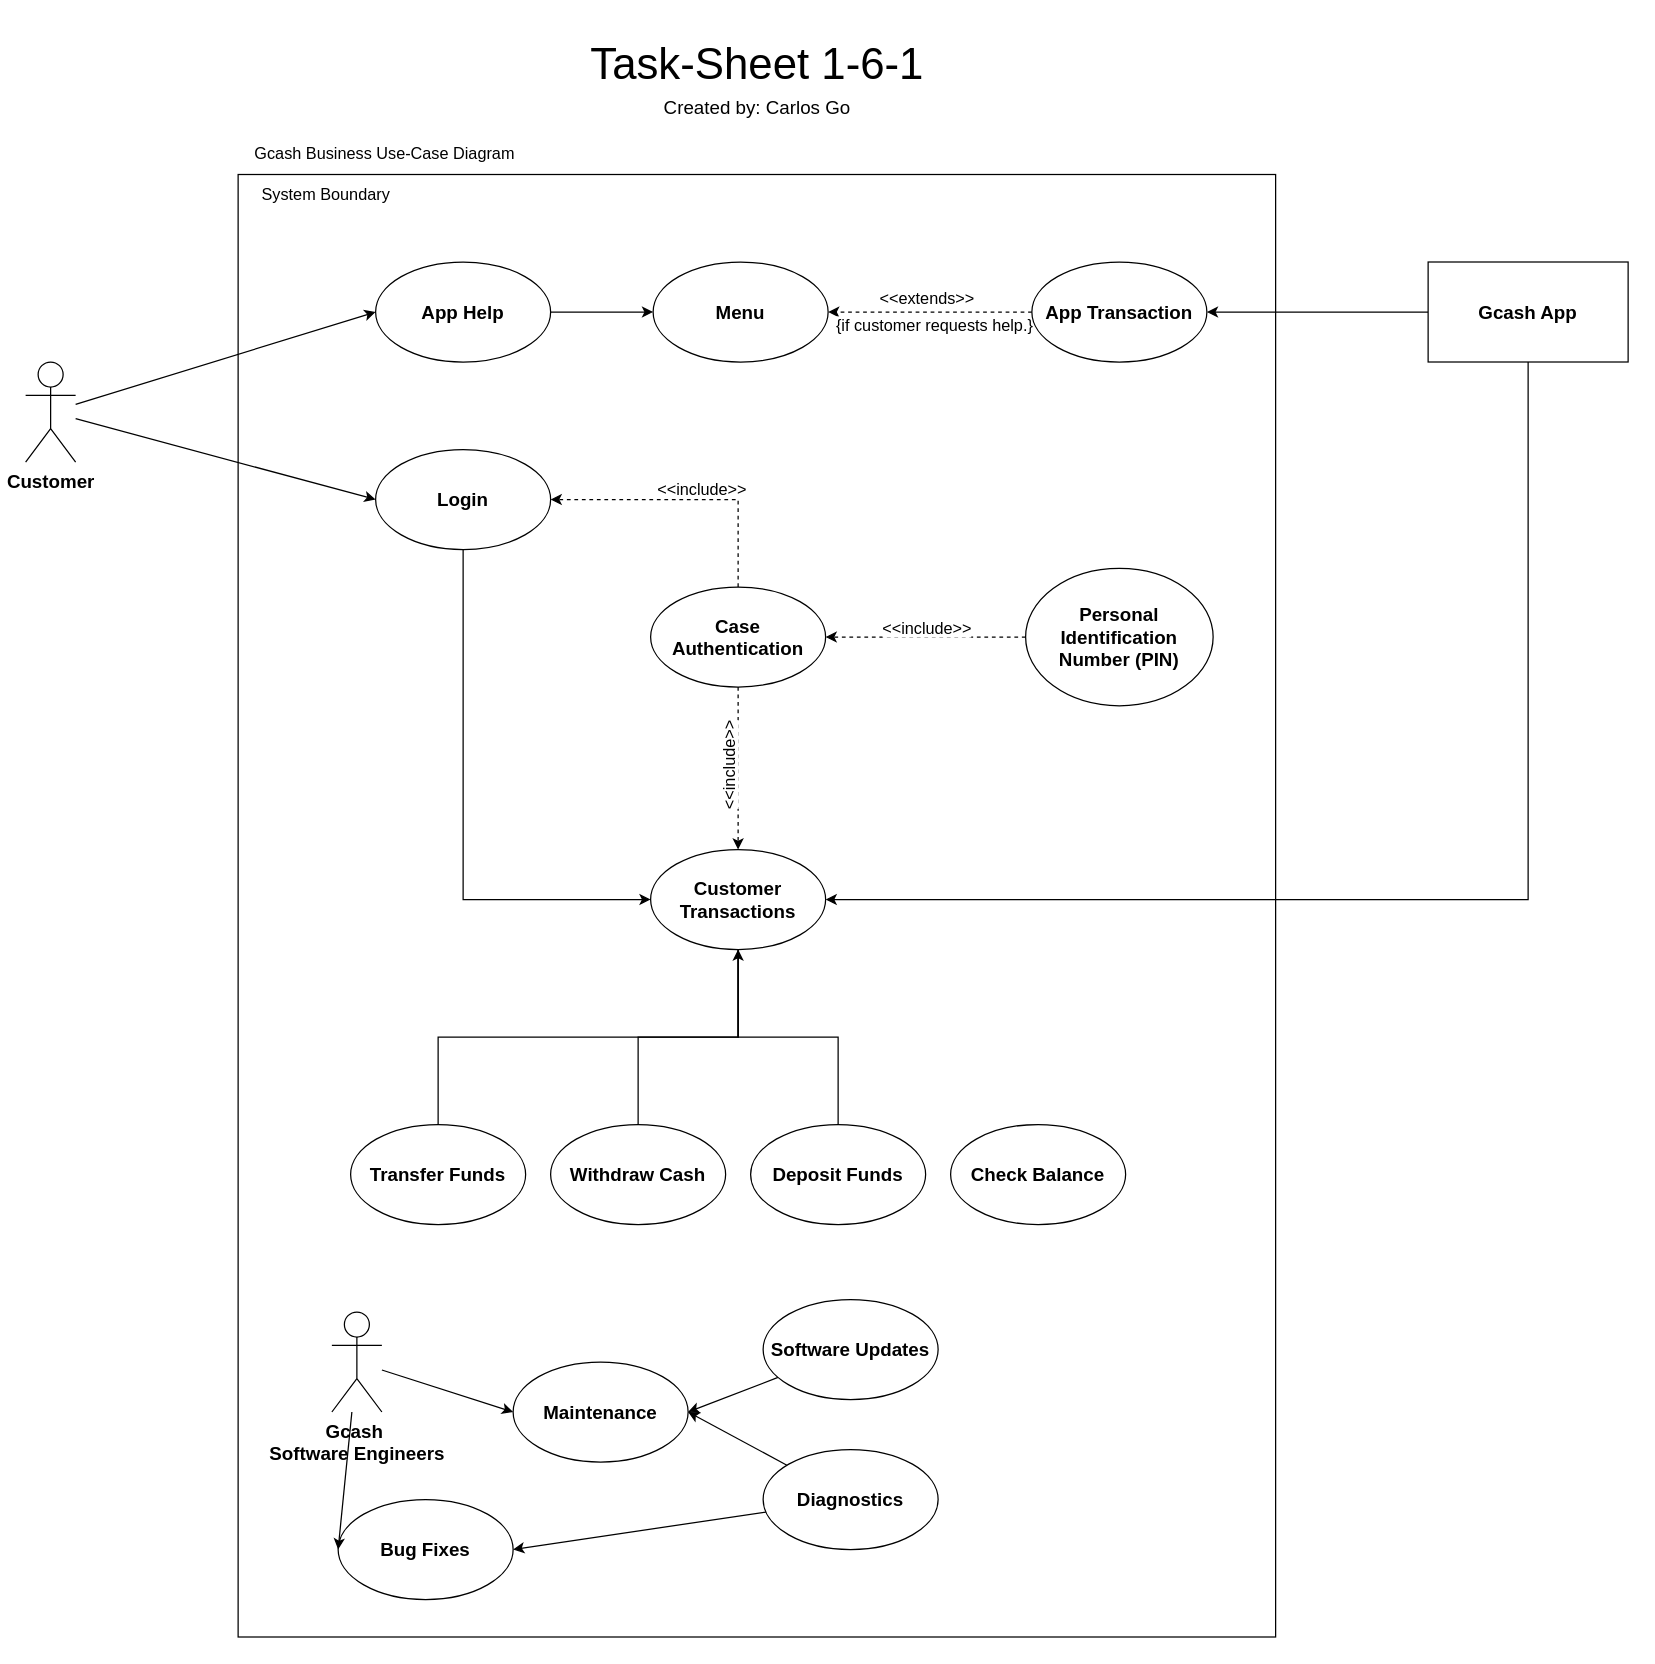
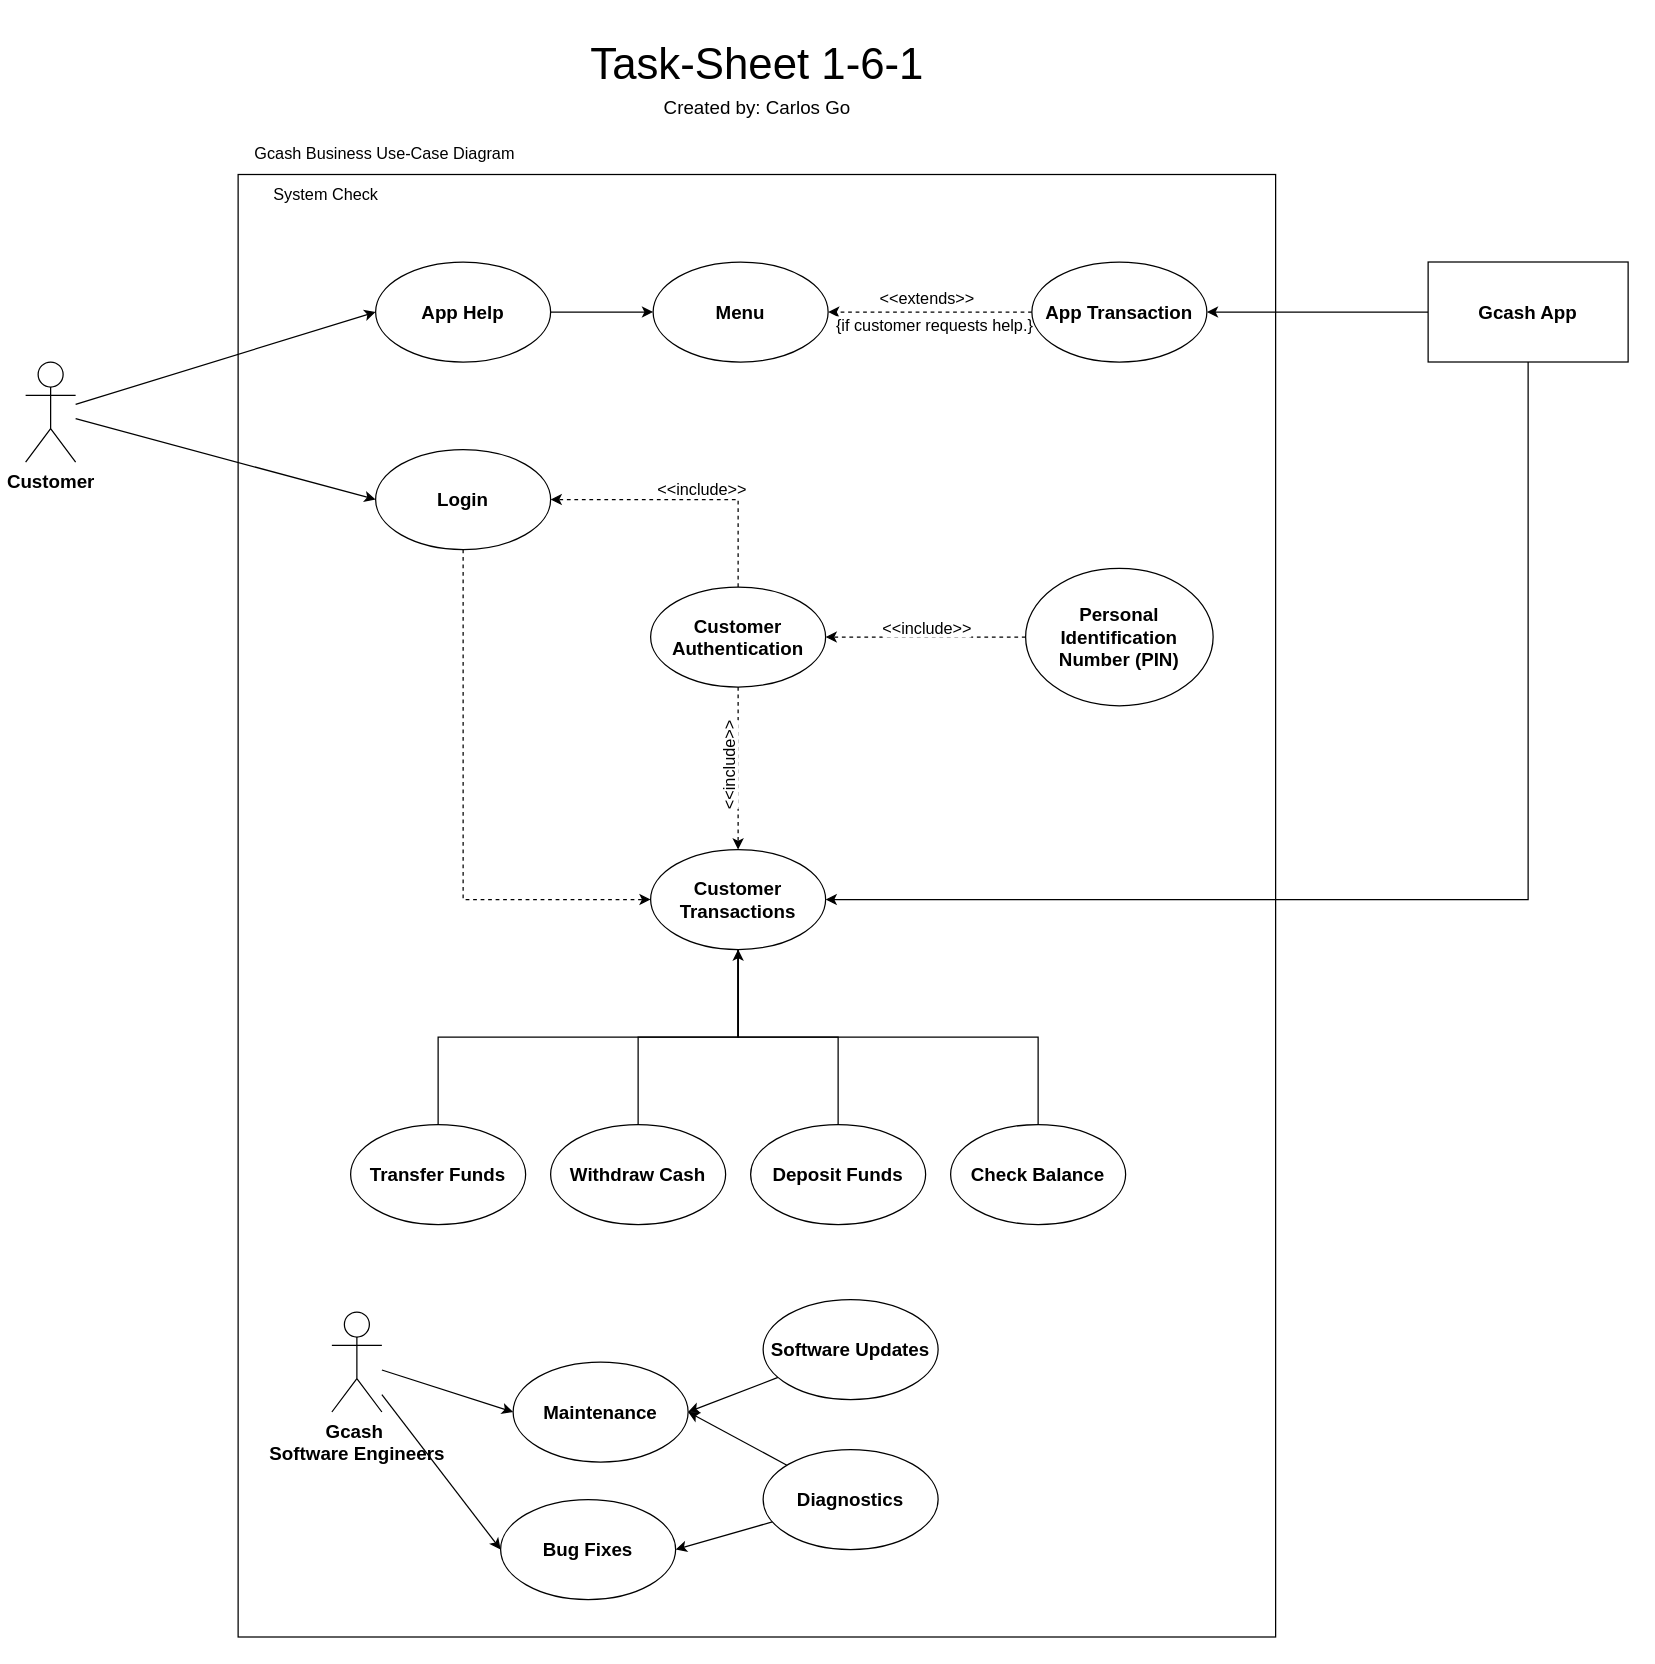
node "System Boundary": label "System Boundary" -> "System Check"
node "Case Authentication": label "Case Authentication" -> "Customer Authentication"
edge "Login" -> "Customer Transactions": style solid -> dashed
edge "Customer Transactions" -- "Check Balance": added
node "Bug Fixes": moved (426, 1549) -> (588, 1549)
